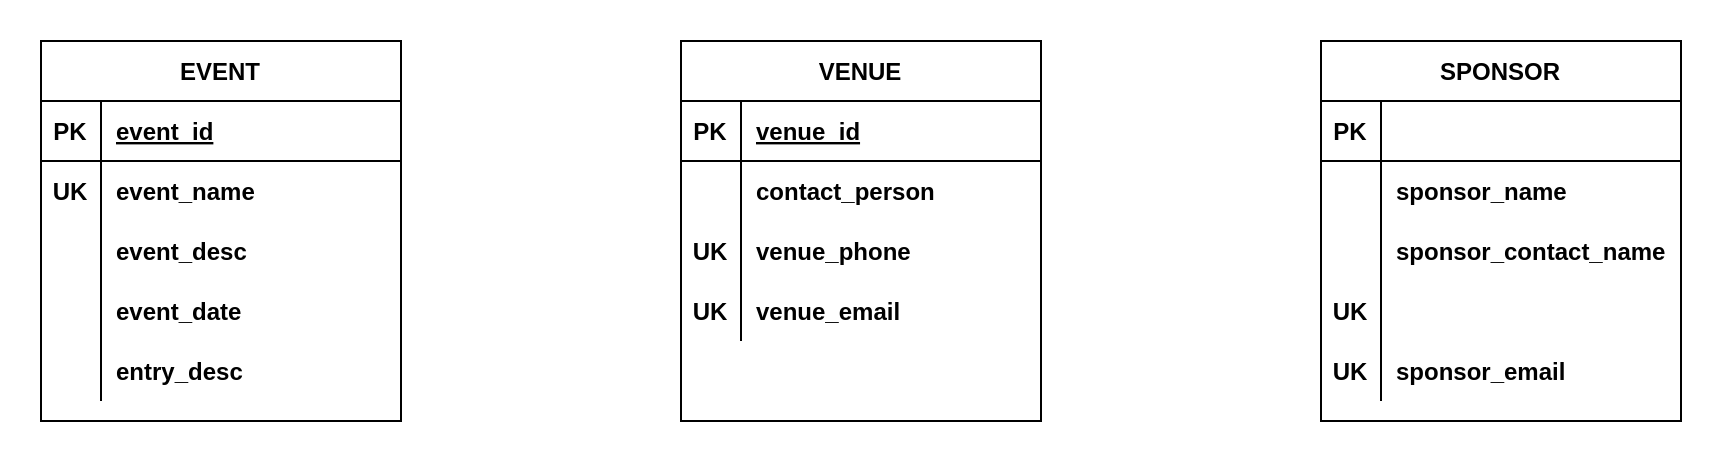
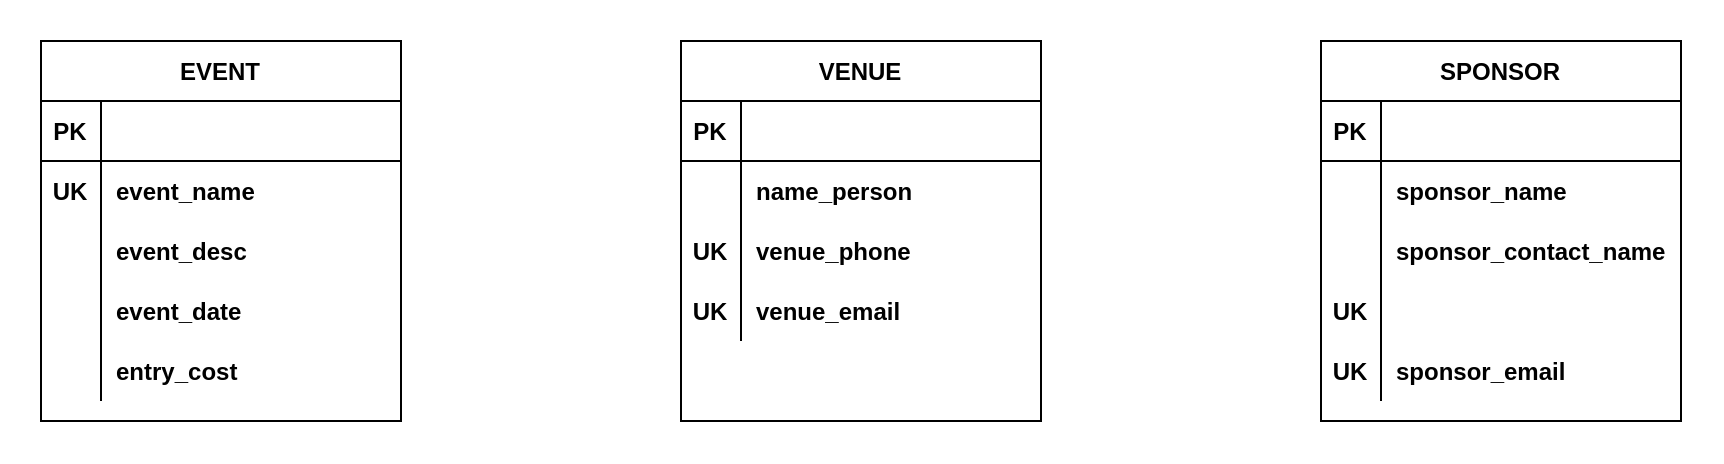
node "event_id": removed
node "venue_id": removed
node "contact_person": label "contact_person" -> "name_person"
node "entry_desc": label "entry_desc" -> "entry_cost"
